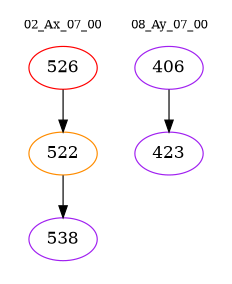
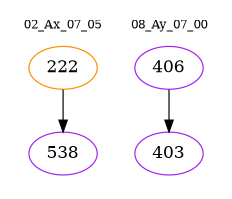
cluster "02_Ax_07_00": label "02_Ax_07_00" -> "02_Ax_07_05"
node "526": removed
node "522": label "522" -> "222"
node "423": label "423" -> "403"
